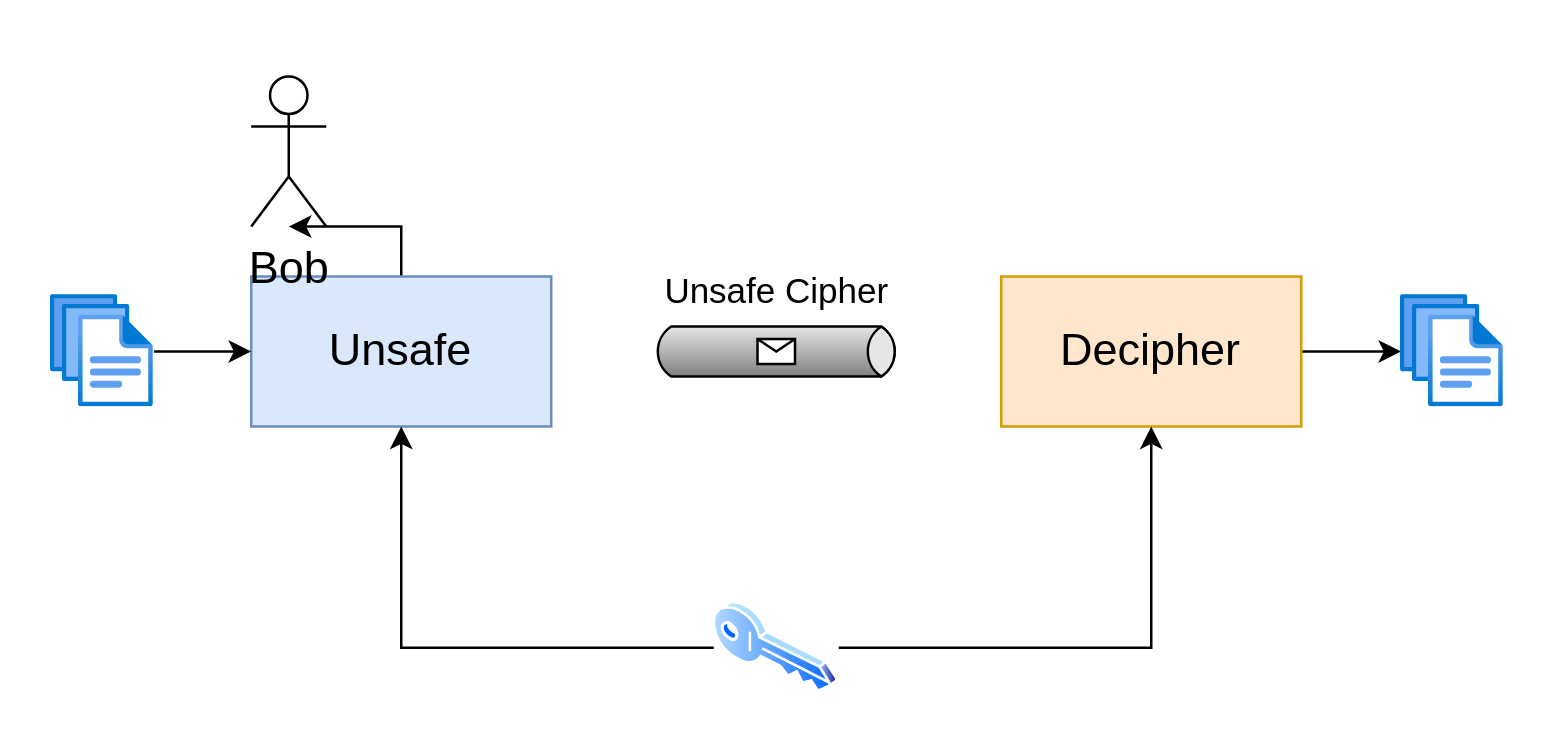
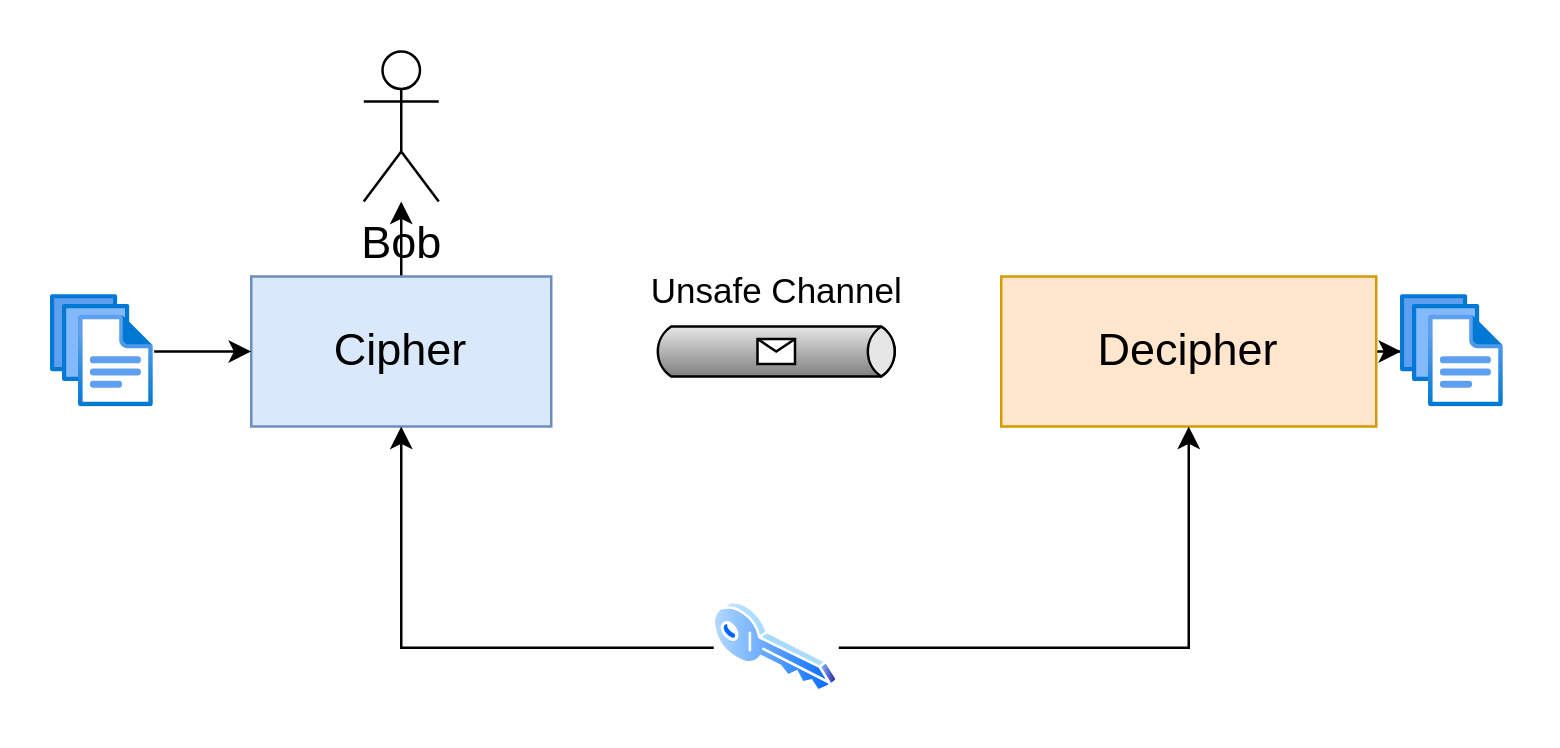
node "Bob": moved (289, 151) -> (401, 126)
node "Unsafe Cipher": label "Unsafe Cipher" -> "Unsafe Channel"
node "Unsafe": label "Unsafe" -> "Cipher"
node "Decipher": size 300x150 -> 375x150
